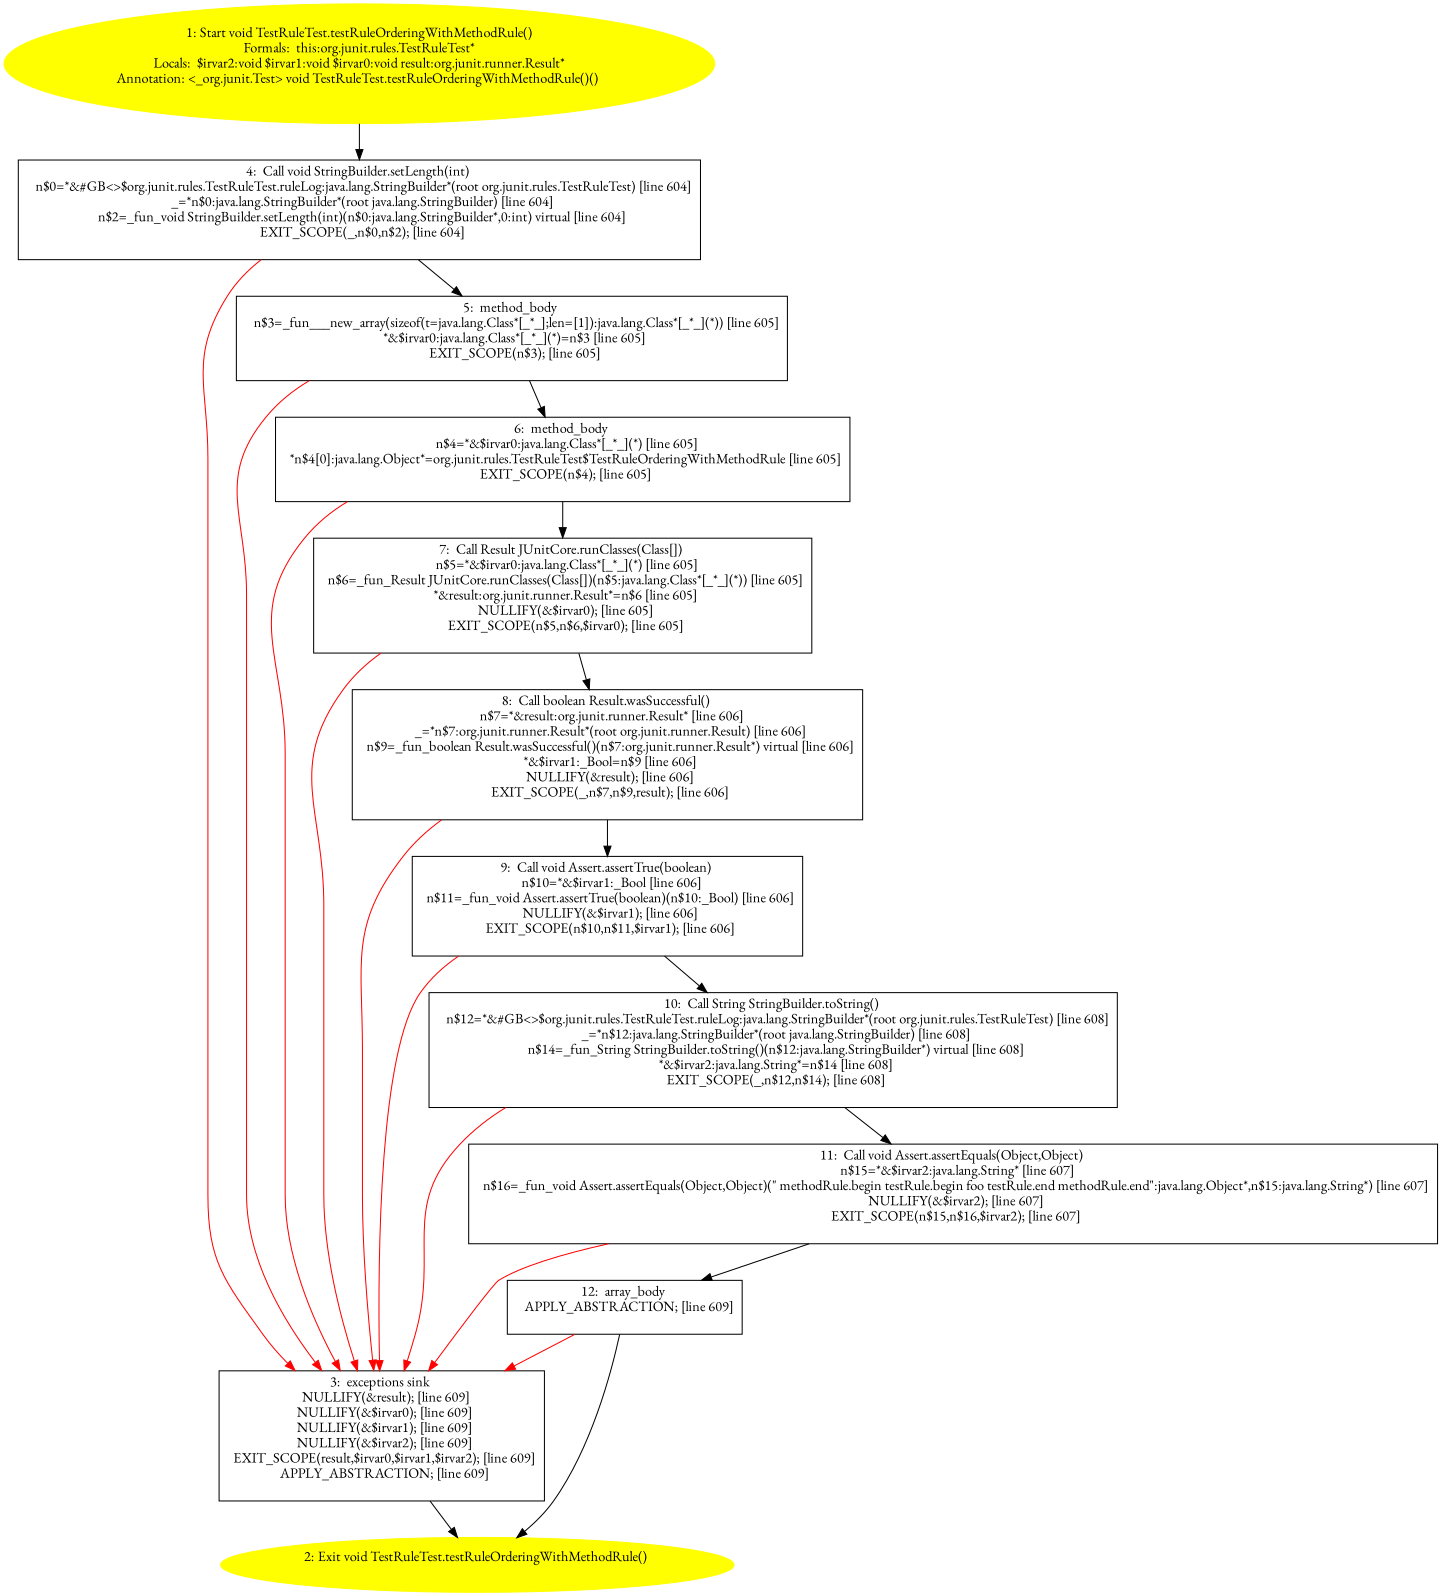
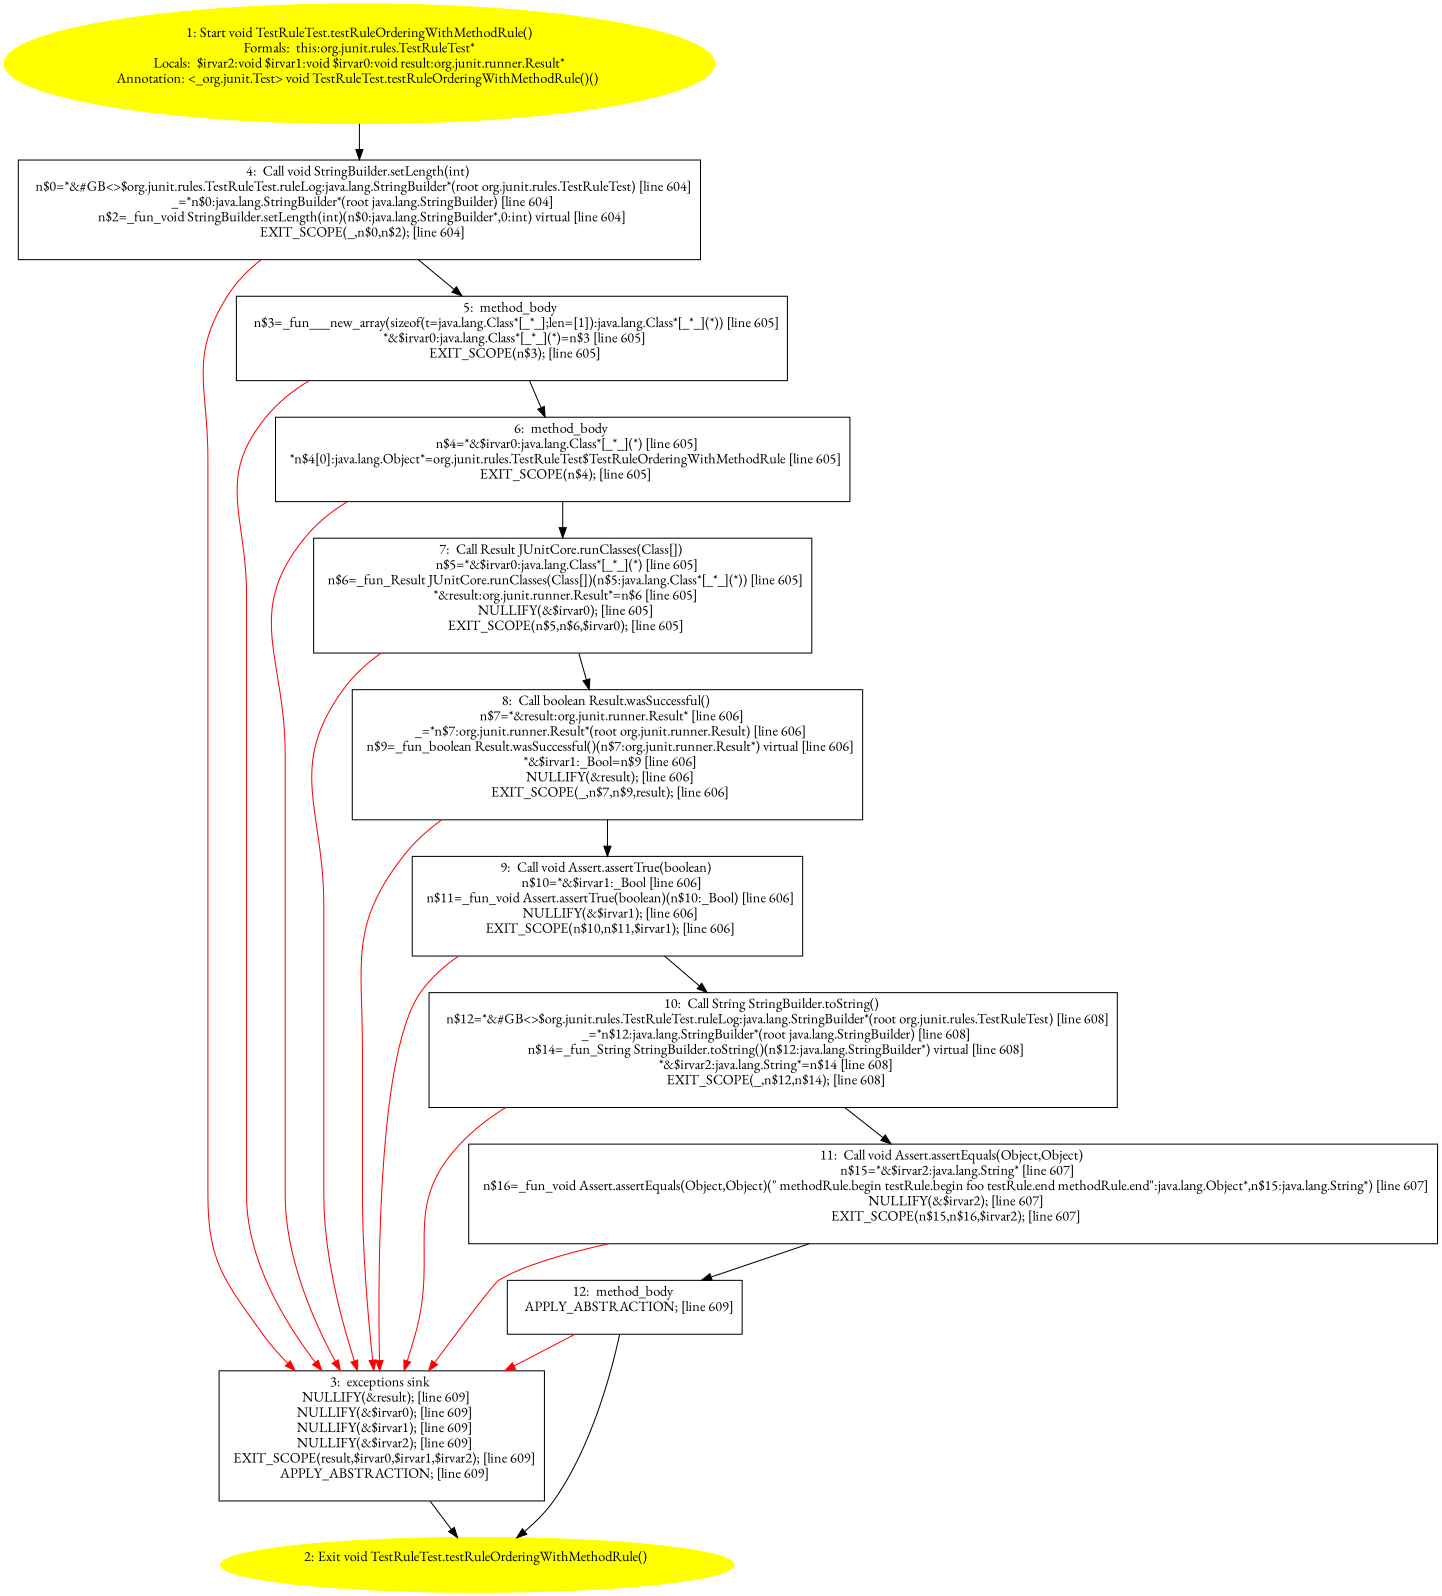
node "12:  array_body APPLY_ABSTRACTION; [line 609]": label "12:  array_body APPLY_ABSTRACTION; [line 609]" -> "12:  method_body APPLY_ABSTRACTION; [line 609]"
